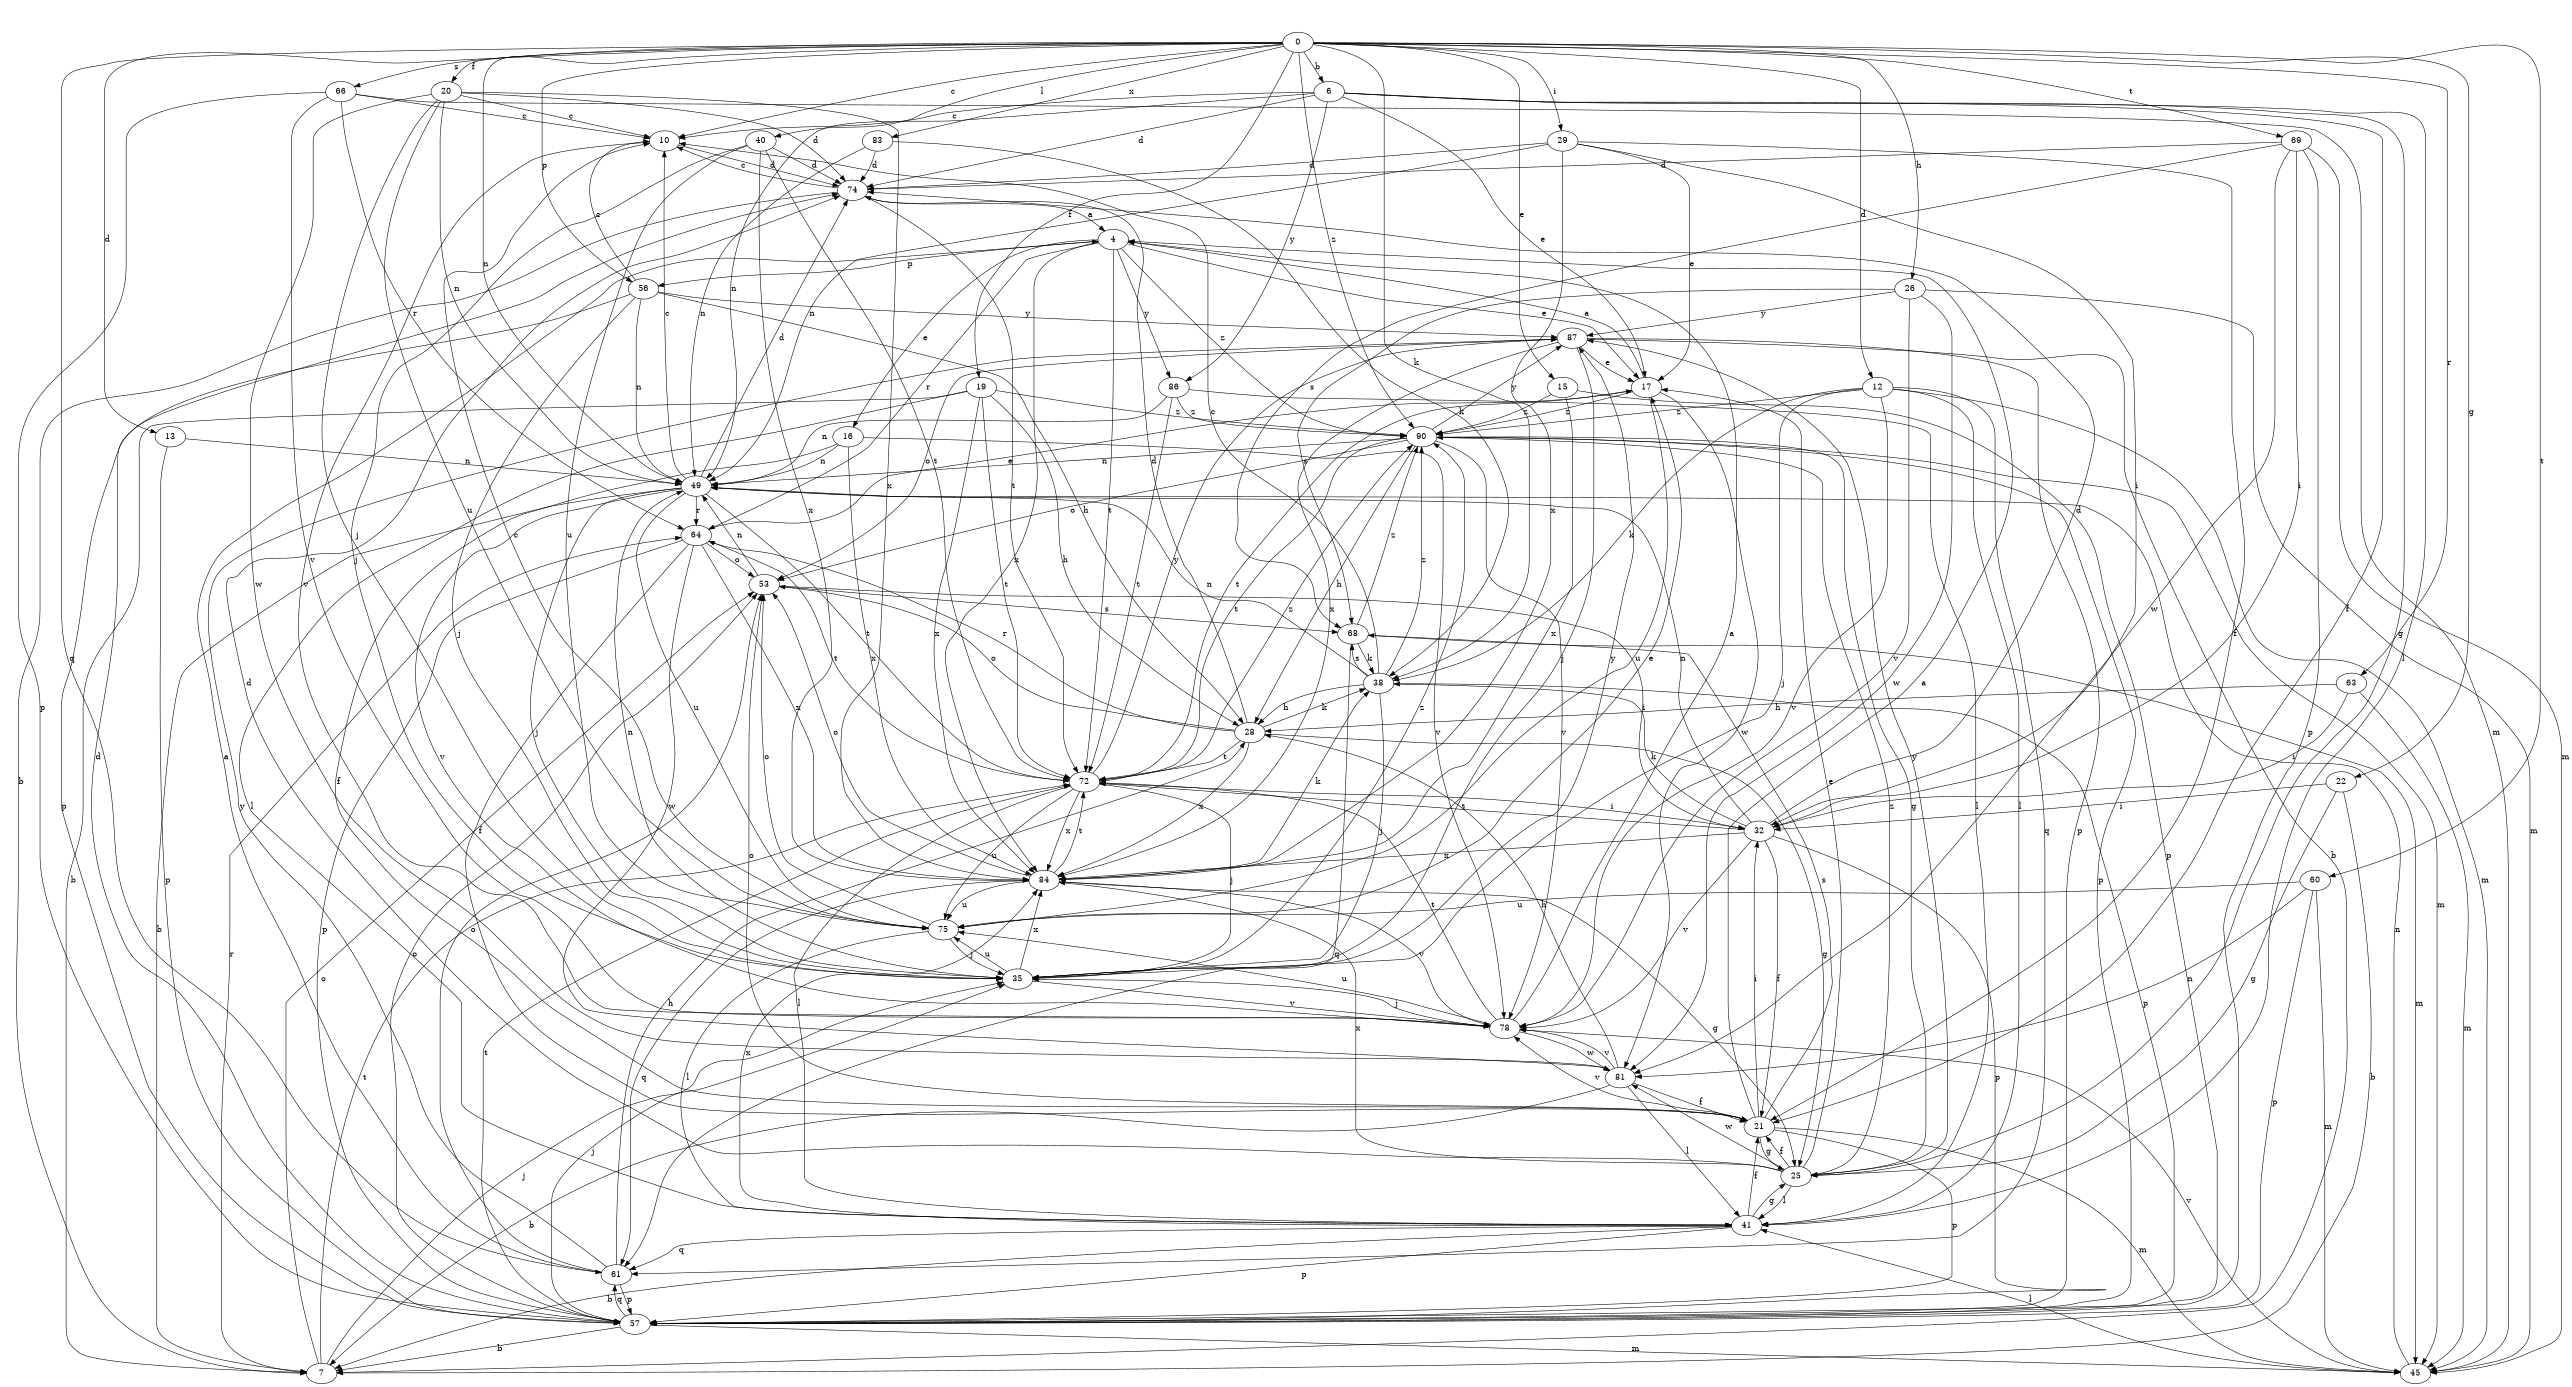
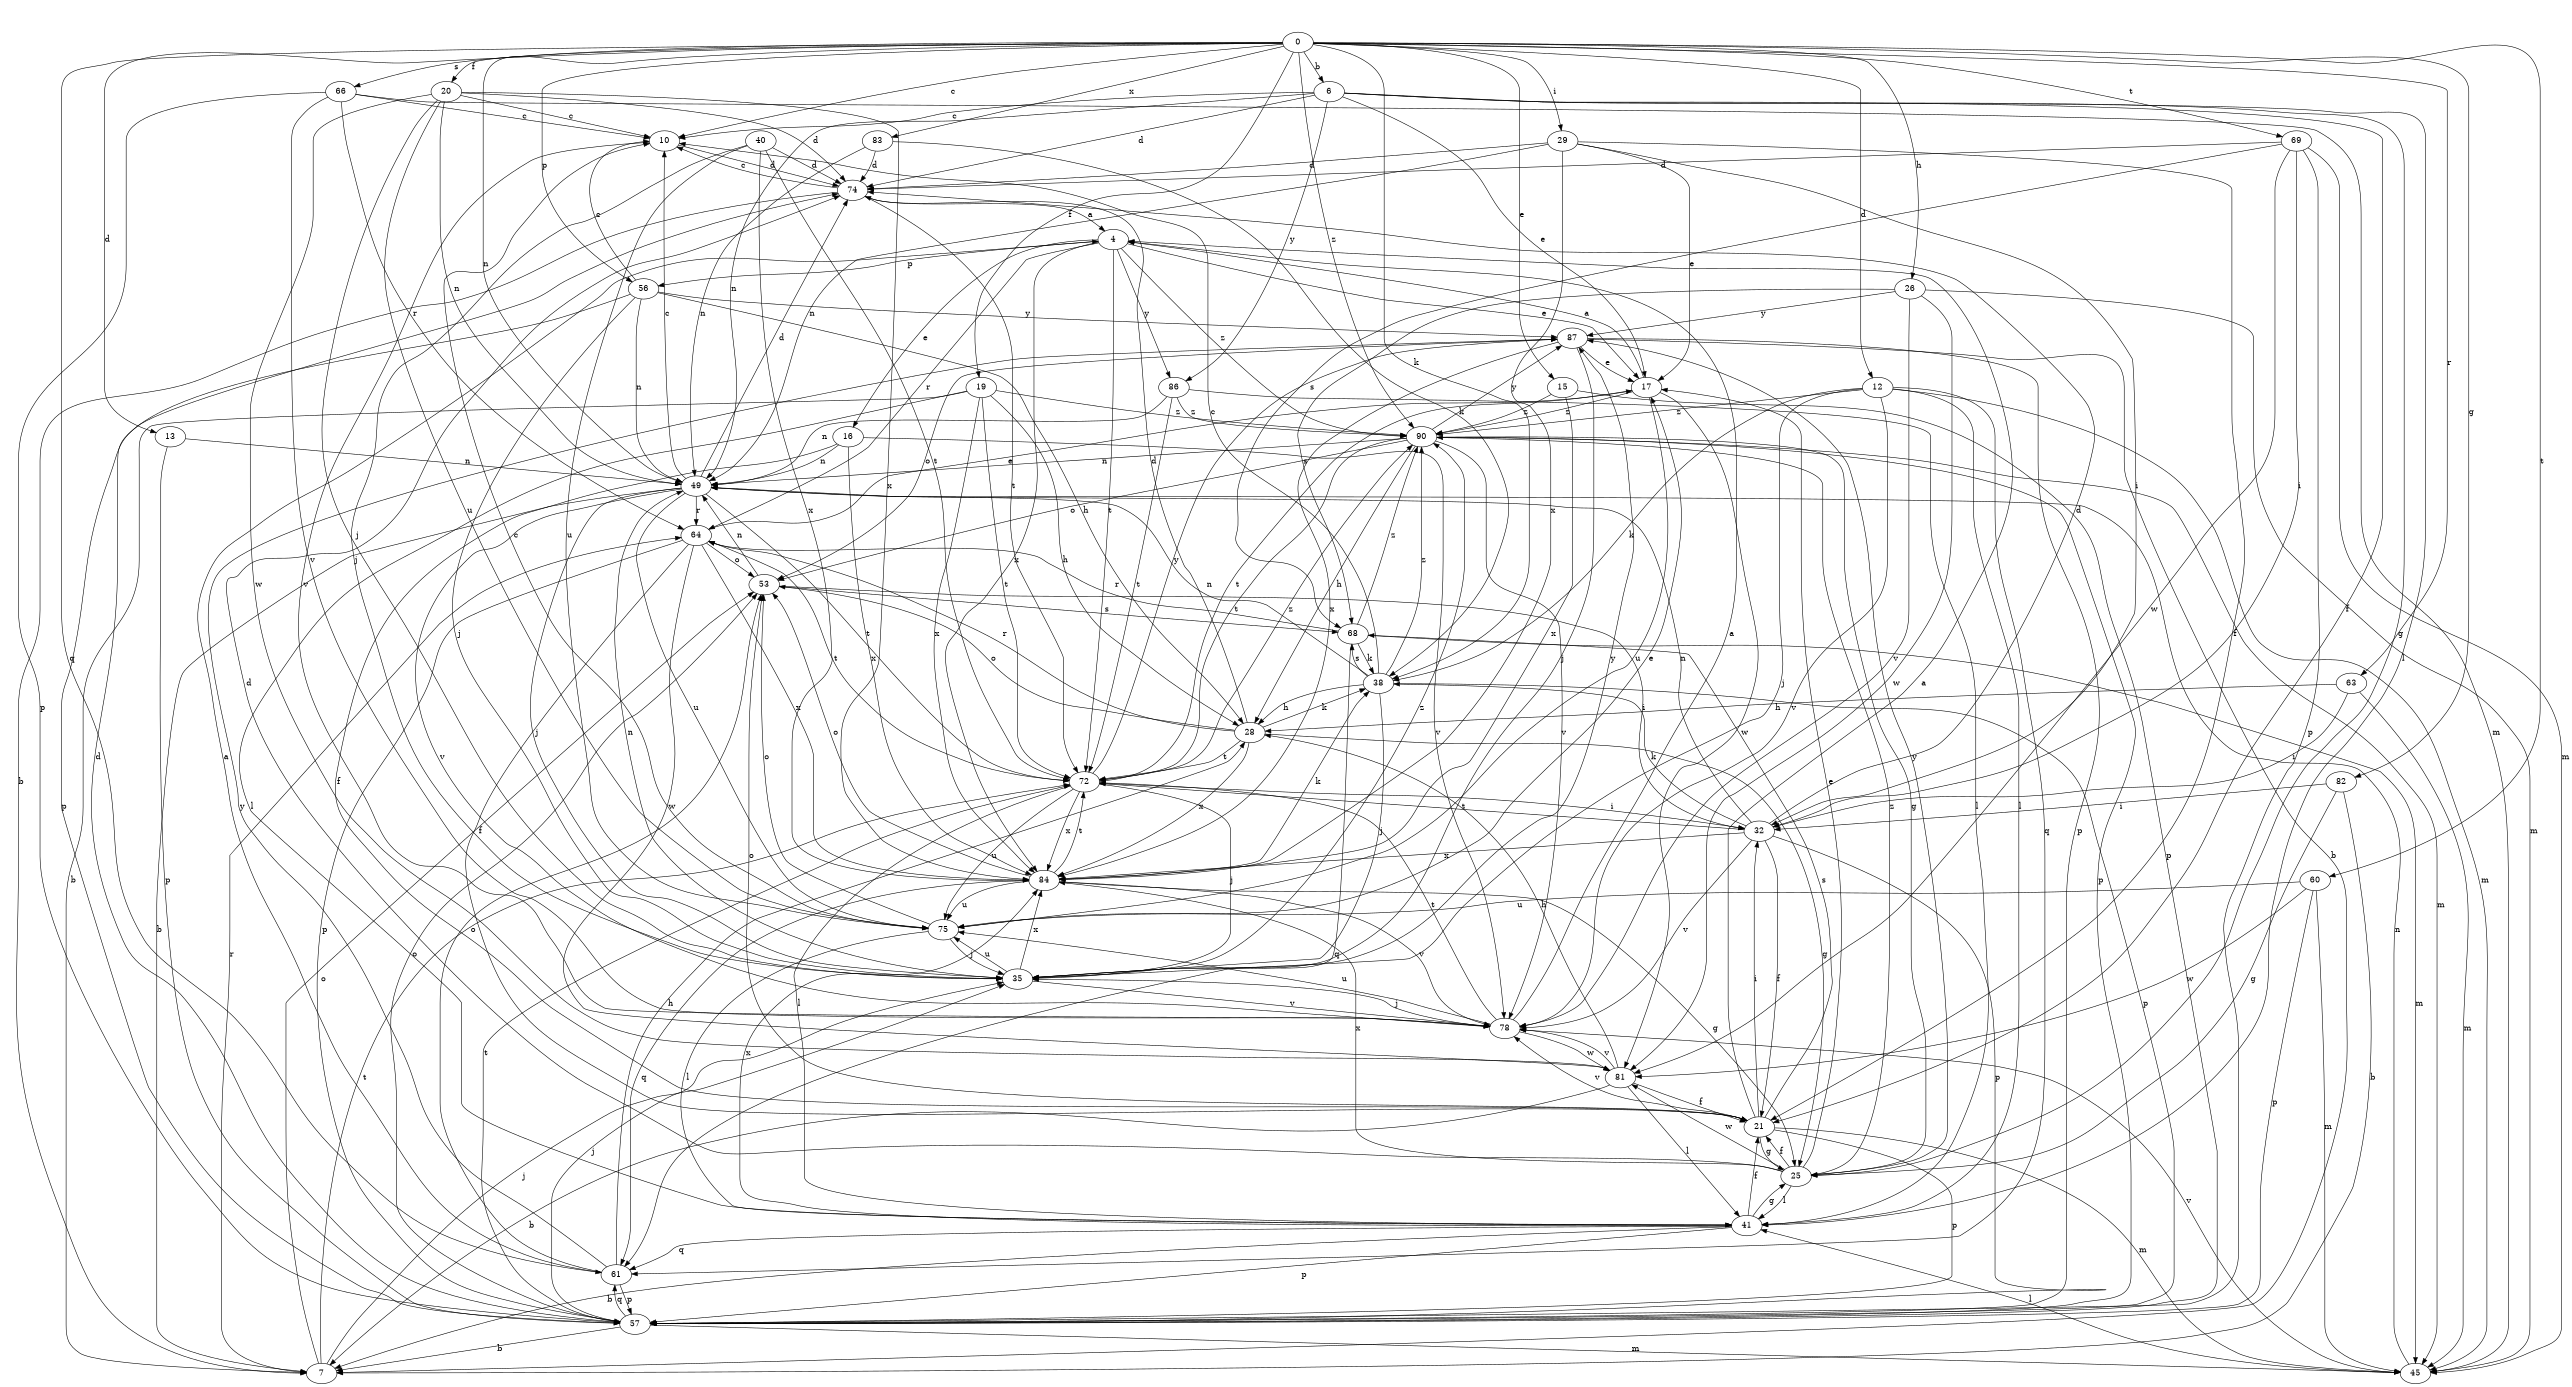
edge "0" -> "40": removed, label "l"
edge "68" -> "64": added, label "r"
node "22": label "22" -> "82"
edge "60" -> "81": label "n" -> "w"
